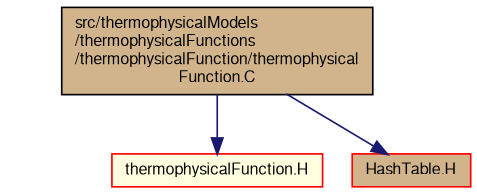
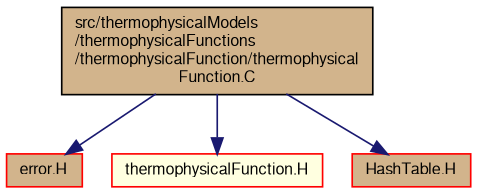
node "error.H": added
